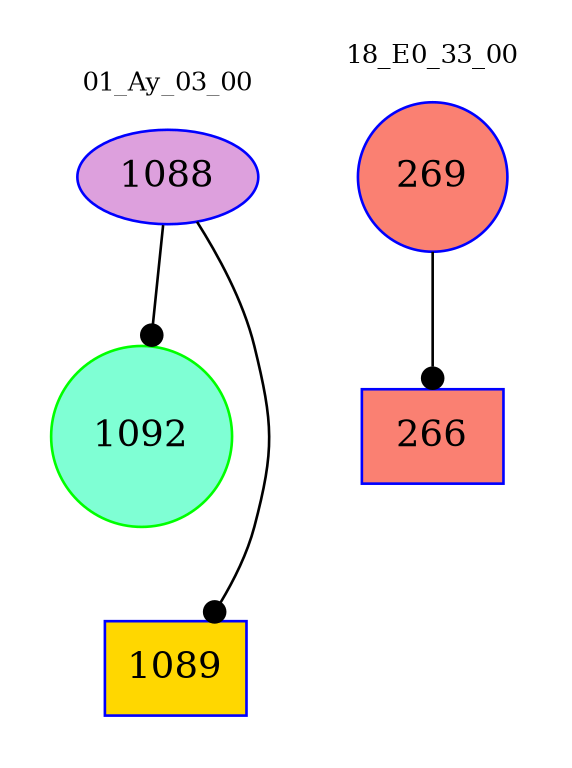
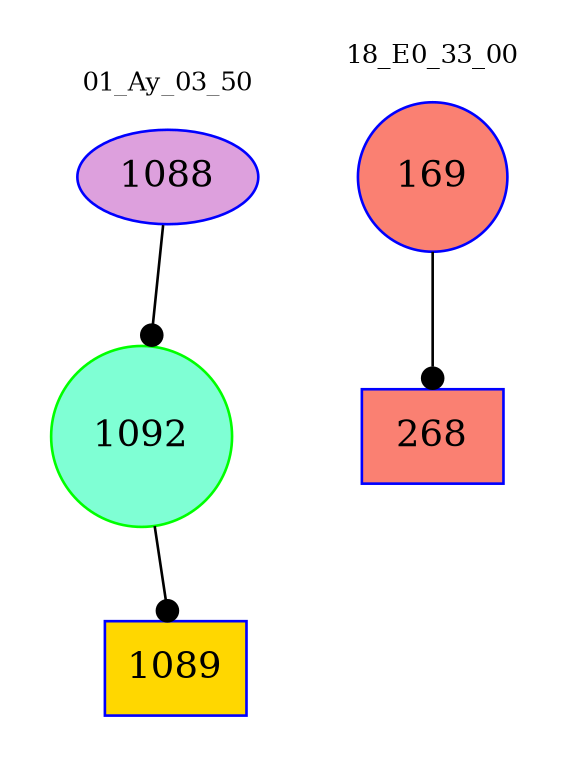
cluster "01_Ay_03_00": label "01_Ay_03_00" -> "01_Ay_03_50"
node "269": label "269" -> "169"
edge "1088" -> "1089": now "1092" -> "1089"
node "266": label "266" -> "268"
